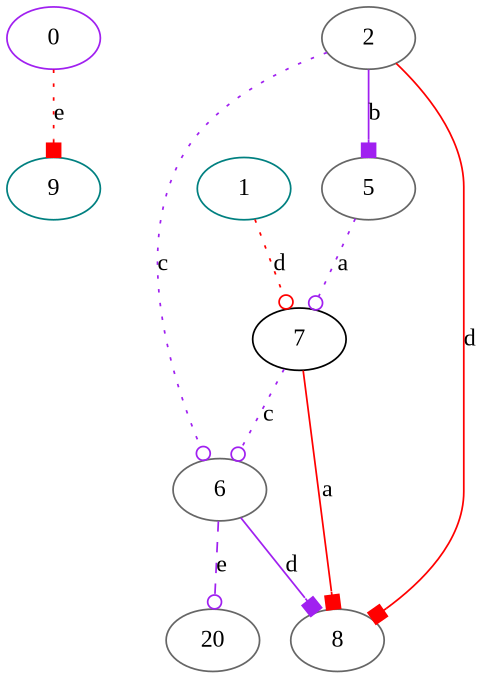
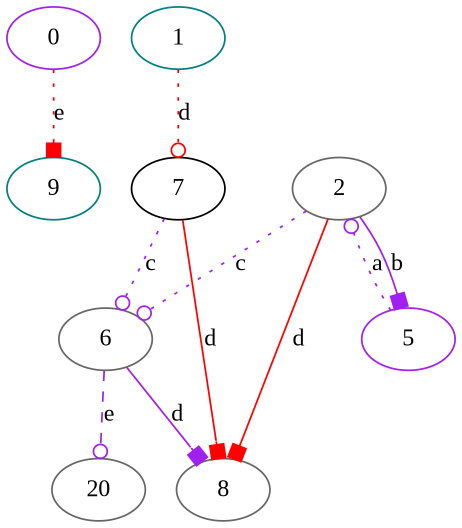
node "5": color gray40 -> purple
edge "5" -> "7": now "5" -> "2"
edge "7" -> "8": label "a" -> "d"
